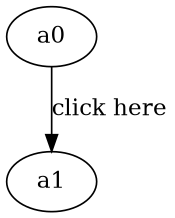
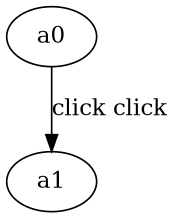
edge "a0" -> "a1": label "click here" -> "click click"
